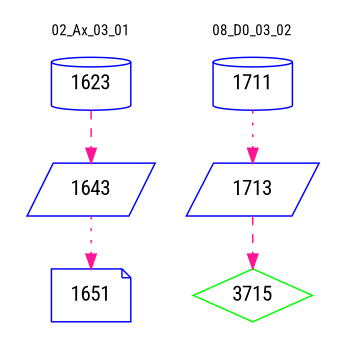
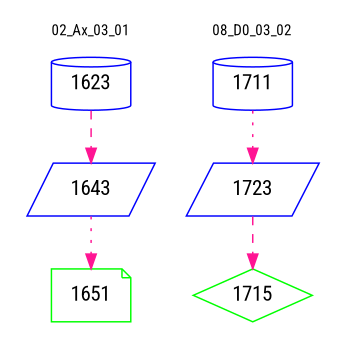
node "1713": label "1713" -> "1723"
node "1651": color blue -> green
node "3715": label "3715" -> "1715"
